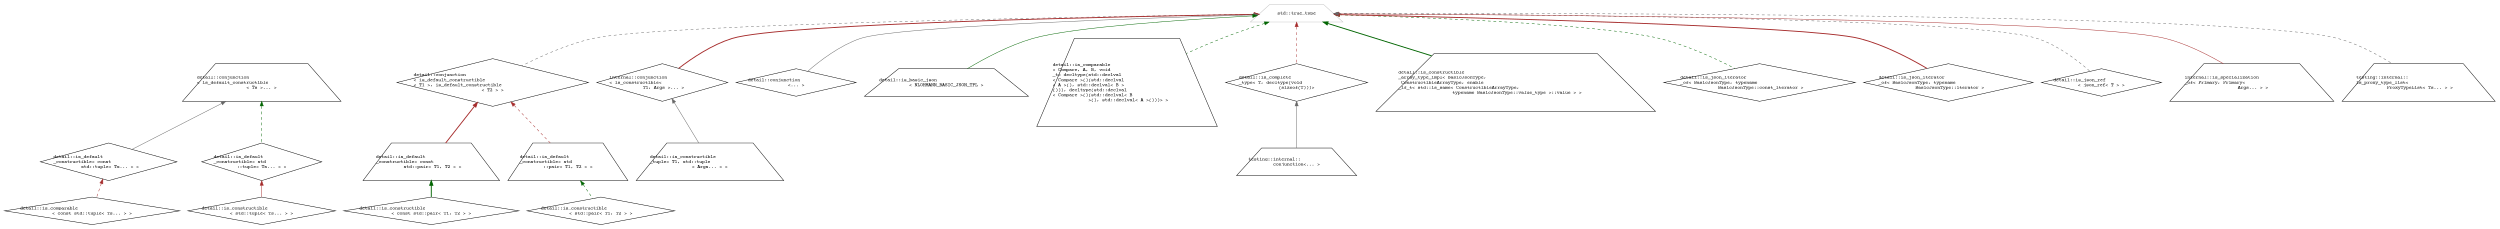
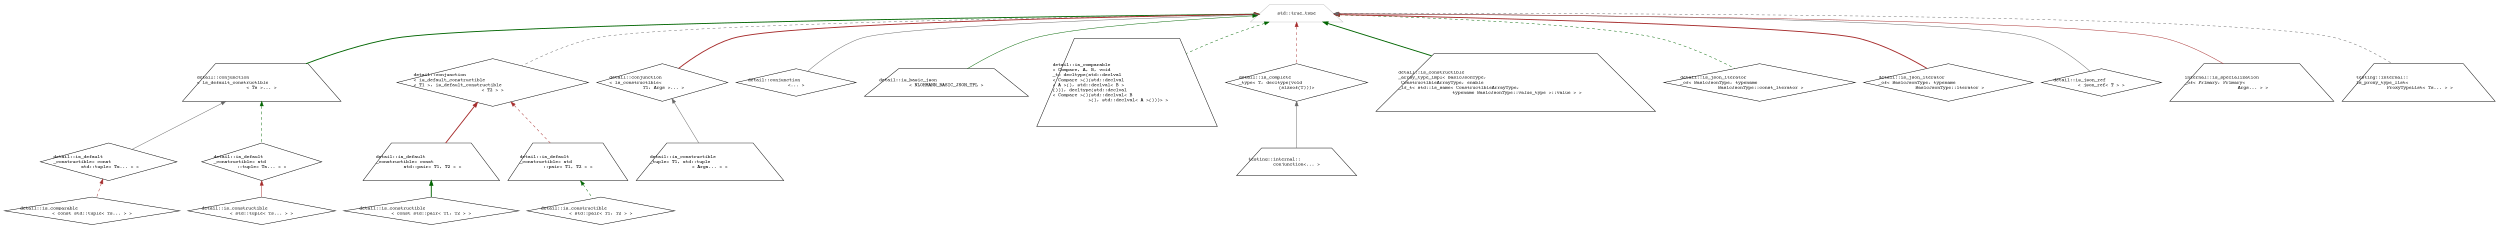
edge "detail::conjunction < is_default_constructible < Ts >... >" -> "std::true_type": added
edge "detail::is_json_ref < json_ref< T > >" -> "std::true_type": style dashed -> solid
node "internal::conjunction < is_constructible< T1, Args >... >": label "internal::conjunction < is_constructible< T1, Args >... >" -> "detail::conjunction < is_constructible< T1, Args >... >"
